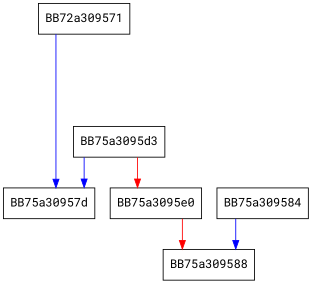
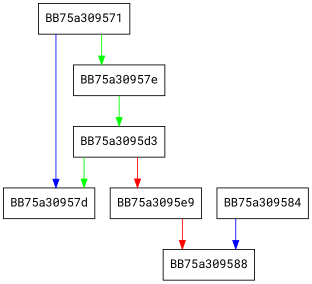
node "BB72a309571": label "BB72a309571" -> "BB75a309571"
node "BB75a30957e": added
edge "BB75a3095d3" -> "BB75a30957d": color blue -> green
node "BB75a3095e0": label "BB75a3095e0" -> "BB75a3095e9"
